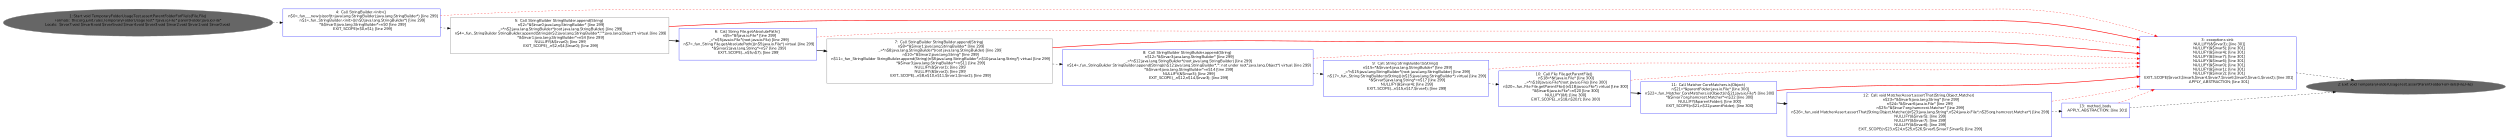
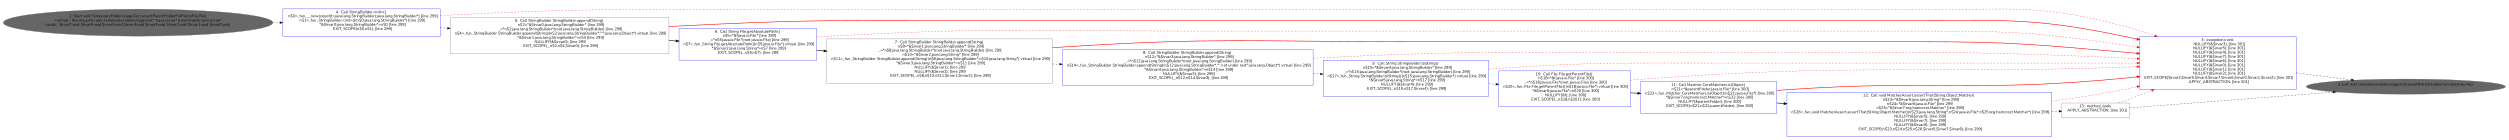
node "13:  method_body APPLY_ABSTRACTION; [line 301]": color blue -> gray40
